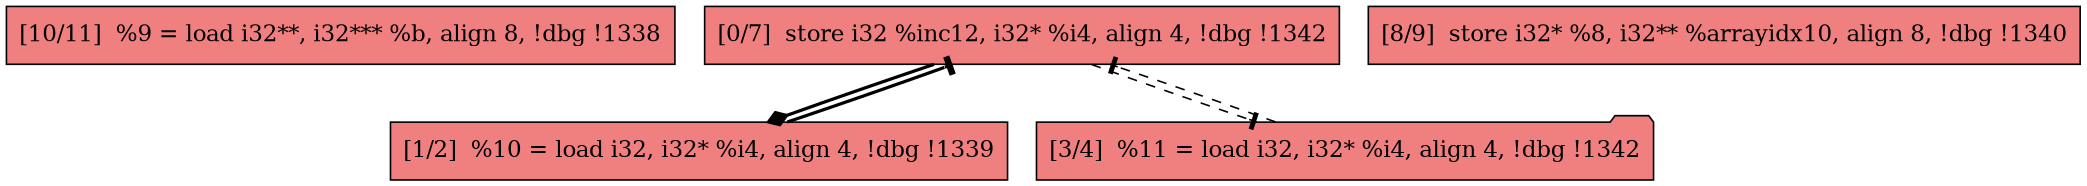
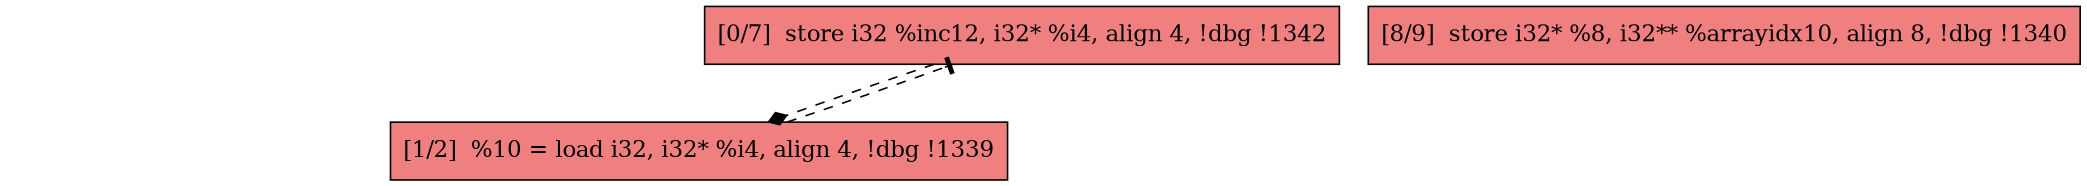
node "[10/11]  %9 = load i32**, i32*** %b, align 8, !dbg !1338": removed
edge "[0/7]  store i32 %inc12, i32* %i4, align 4, !dbg !1342" -> "[1/2]  %10 = load i32, i32* %i4, align 4, !dbg !1339": style bold -> dashed
edge "[1/2]  %10 = load i32, i32* %i4, align 4, !dbg !1339" -> "[0/7]  store i32 %inc12, i32* %i4, align 4, !dbg !1342": style bold -> dashed
node "[3/4]  %11 = load i32, i32* %i4, align 4, !dbg !1342": removed
